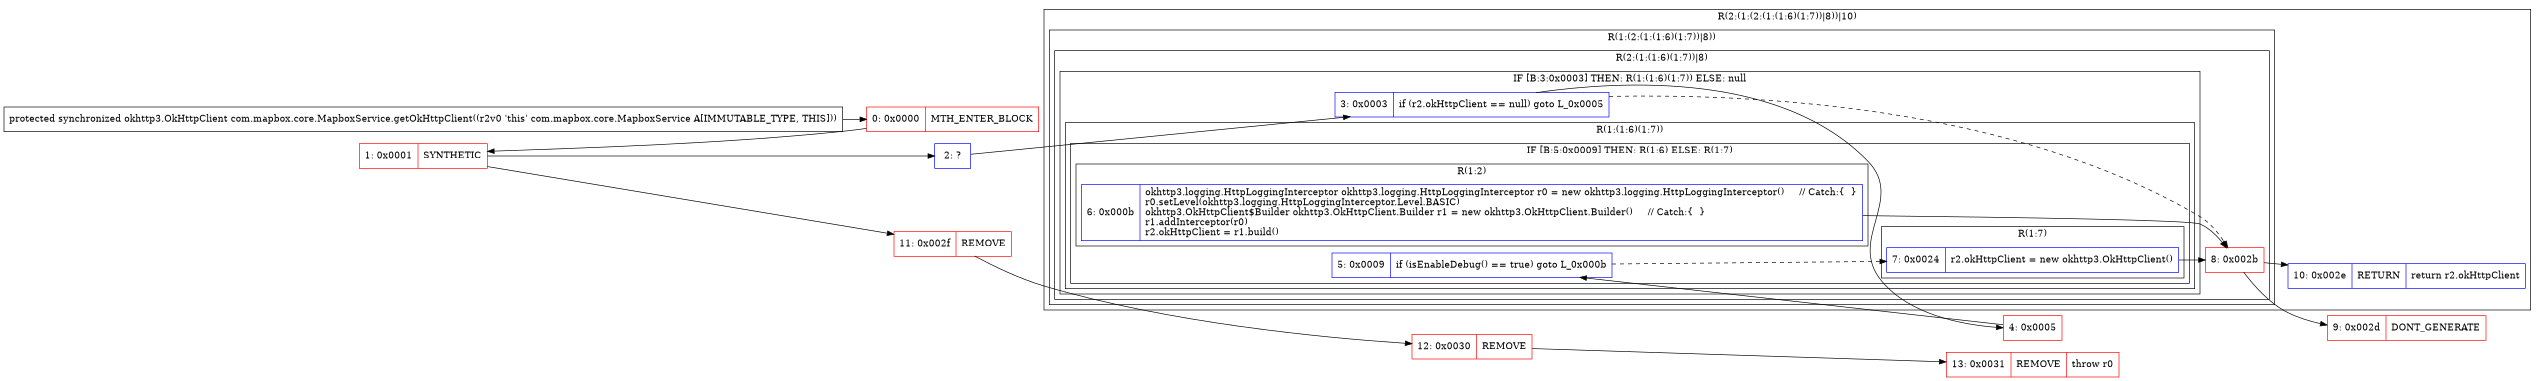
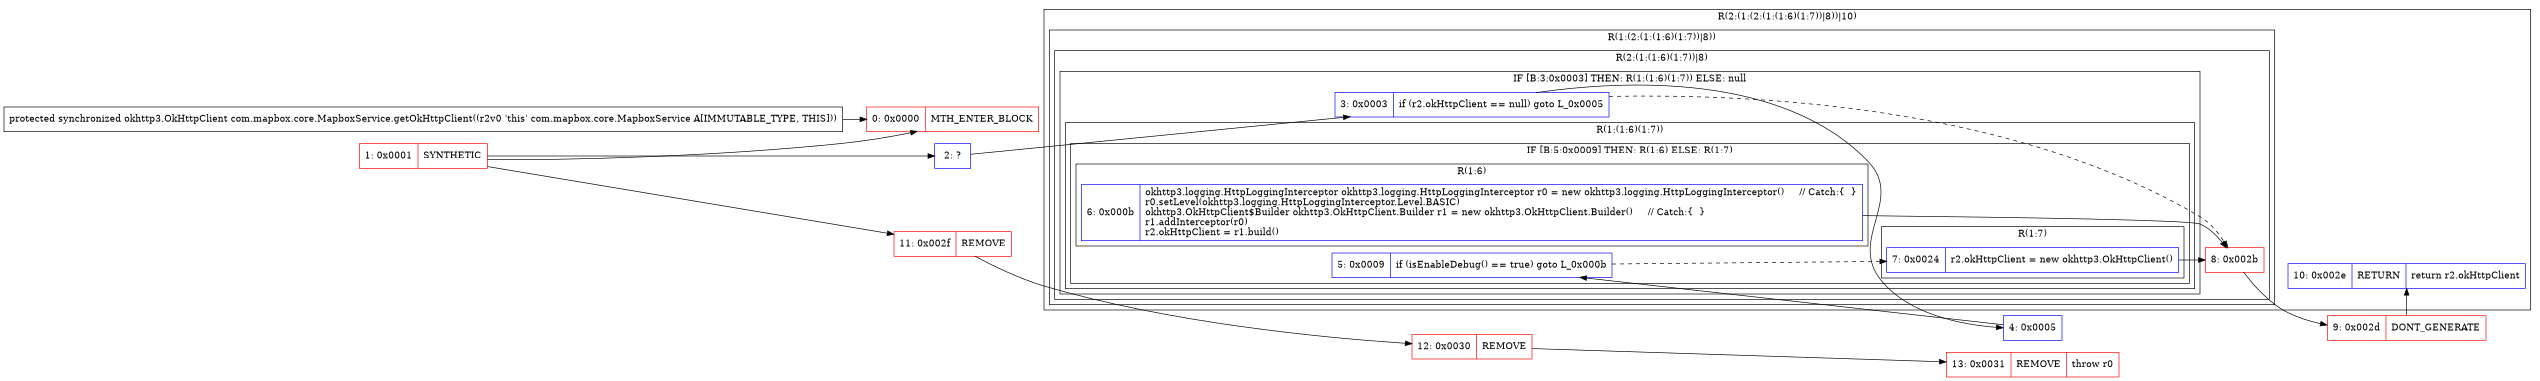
edge "0: 0x0000" -> "1: 0x0001": reversed
cluster "R(1:2)": label "R(1:2)" -> "R(1:6)"
edge "8: 0x002b" -> "10: 0x002e": now "9: 0x002d" -> "10: 0x002e"
node "4: 0x0005": color red -> blue
